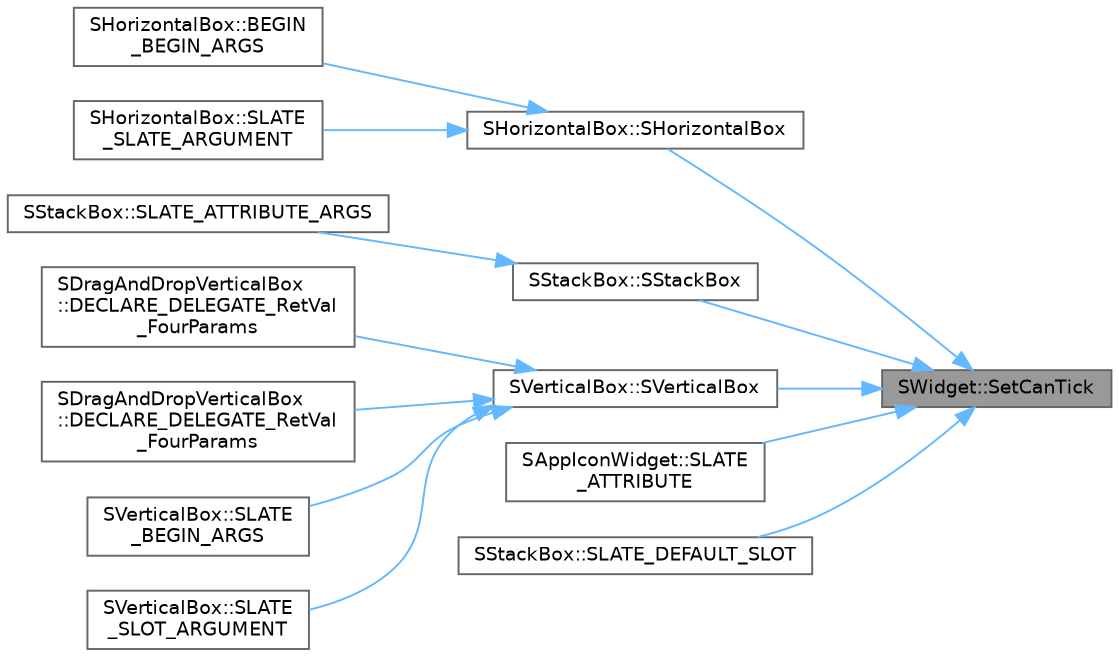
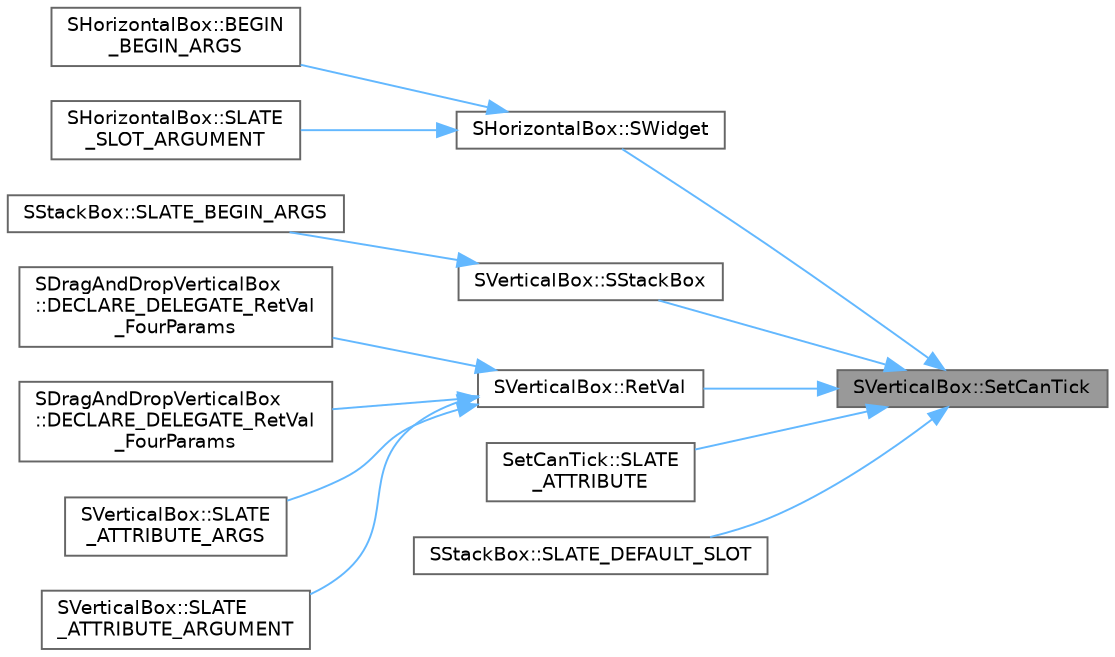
node "SHorizontalBox::SLATE _SLATE_ARGUMENT": label "SHorizontalBox::SLATE _SLATE_ARGUMENT" -> "SHorizontalBox::SLATE _SLOT_ARGUMENT"
node "SHorizontalBox::SHorizontalBox": label "SHorizontalBox::SHorizontalBox" -> "SHorizontalBox::SWidget"
node "SStackBox::SLATE_ATTRIBUTE_ARGS": label "SStackBox::SLATE_ATTRIBUTE_ARGS" -> "SStackBox::SLATE_BEGIN_ARGS"
node "SStackBox::SStackBox": label "SStackBox::SStackBox" -> "SVerticalBox::SStackBox"
node "SVerticalBox::SVerticalBox": label "SVerticalBox::SVerticalBox" -> "SVerticalBox::RetVal"
node "SWidget::SetCanTick": label "SWidget::SetCanTick" -> "SVerticalBox::SetCanTick"
node "SAppIconWidget::SLATE _ATTRIBUTE": label "SAppIconWidget::SLATE _ATTRIBUTE" -> "SetCanTick::SLATE _ATTRIBUTE"
node "SVerticalBox::SLATE _BEGIN_ARGS": label "SVerticalBox::SLATE _BEGIN_ARGS" -> "SVerticalBox::SLATE _ATTRIBUTE_ARGS"
node "SVerticalBox::SLATE _SLOT_ARGUMENT": label "SVerticalBox::SLATE _SLOT_ARGUMENT" -> "SVerticalBox::SLATE _ATTRIBUTE_ARGUMENT"
